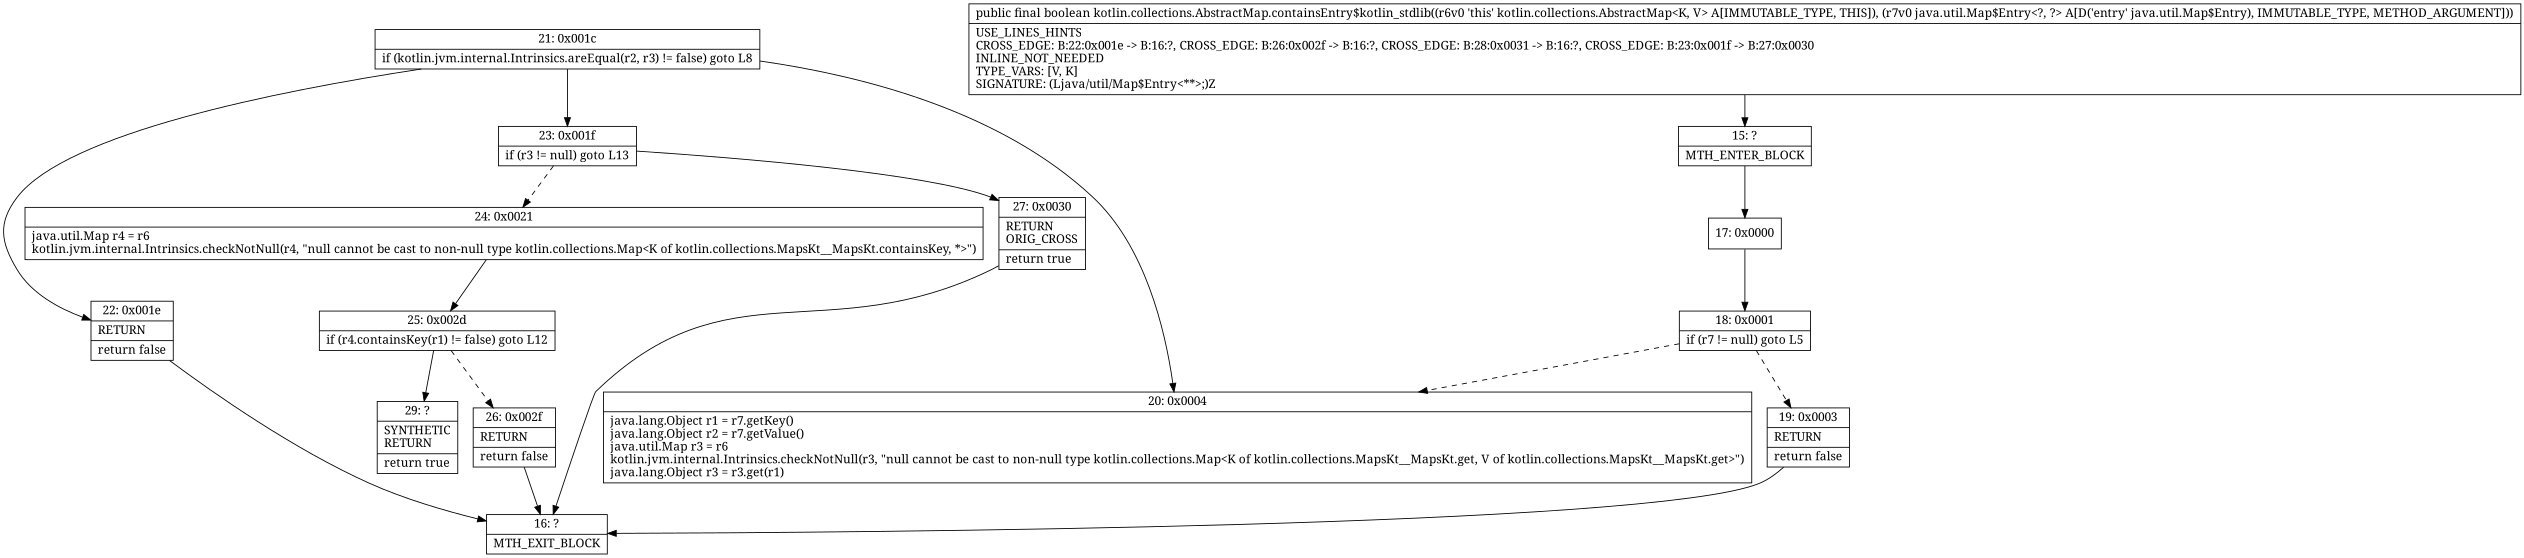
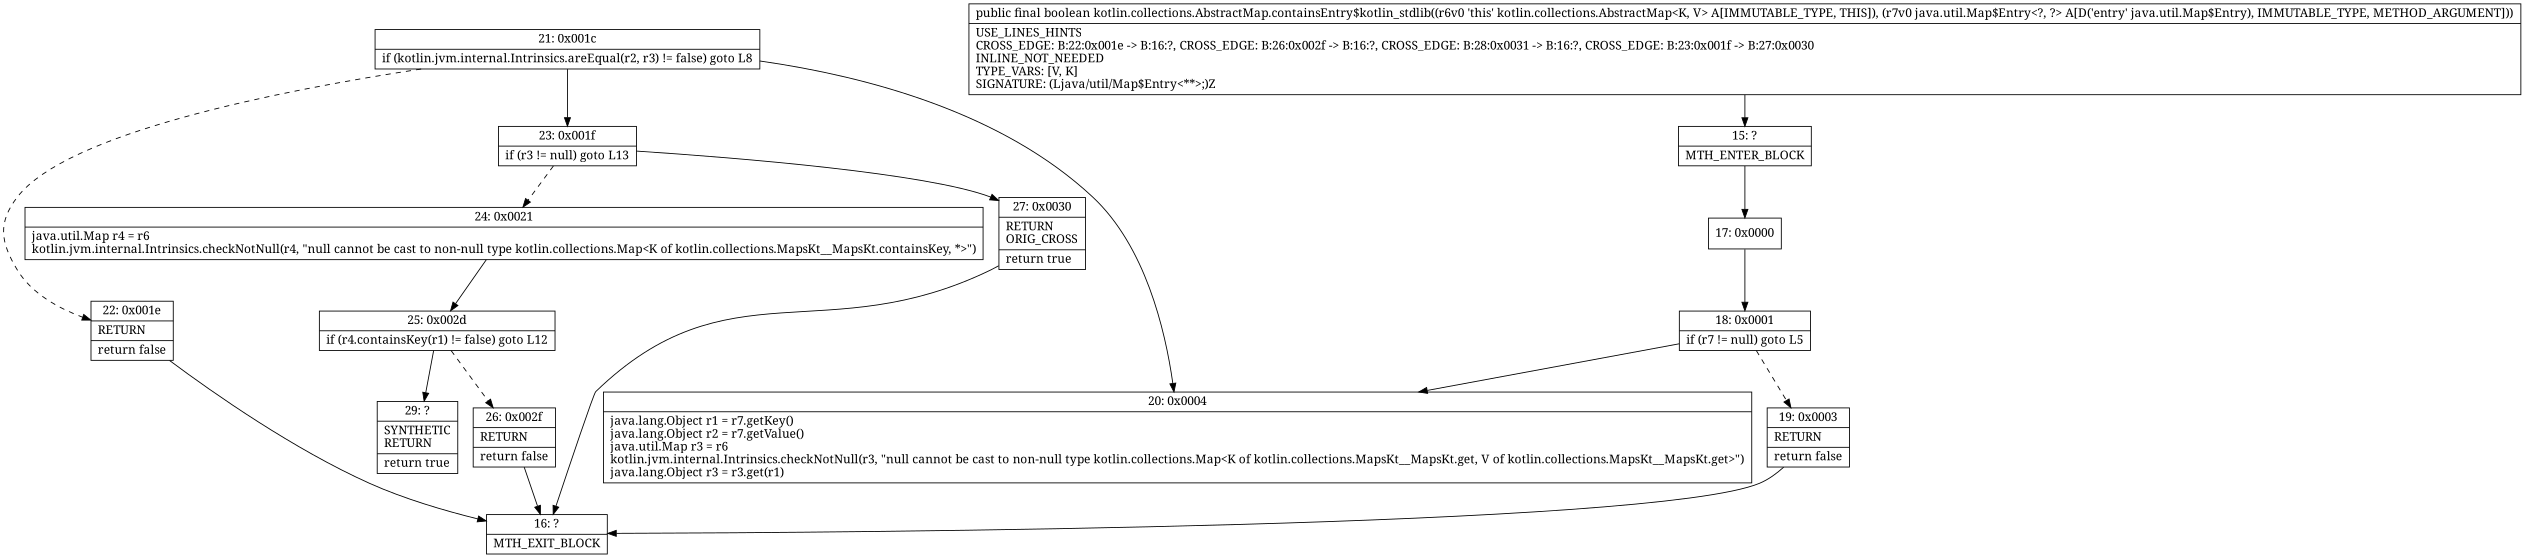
edge "21: 0x001c" -> "22: 0x001e": style solid -> dashed
edge "18: 0x0001" -> "20: 0x0004": style dashed -> solid
